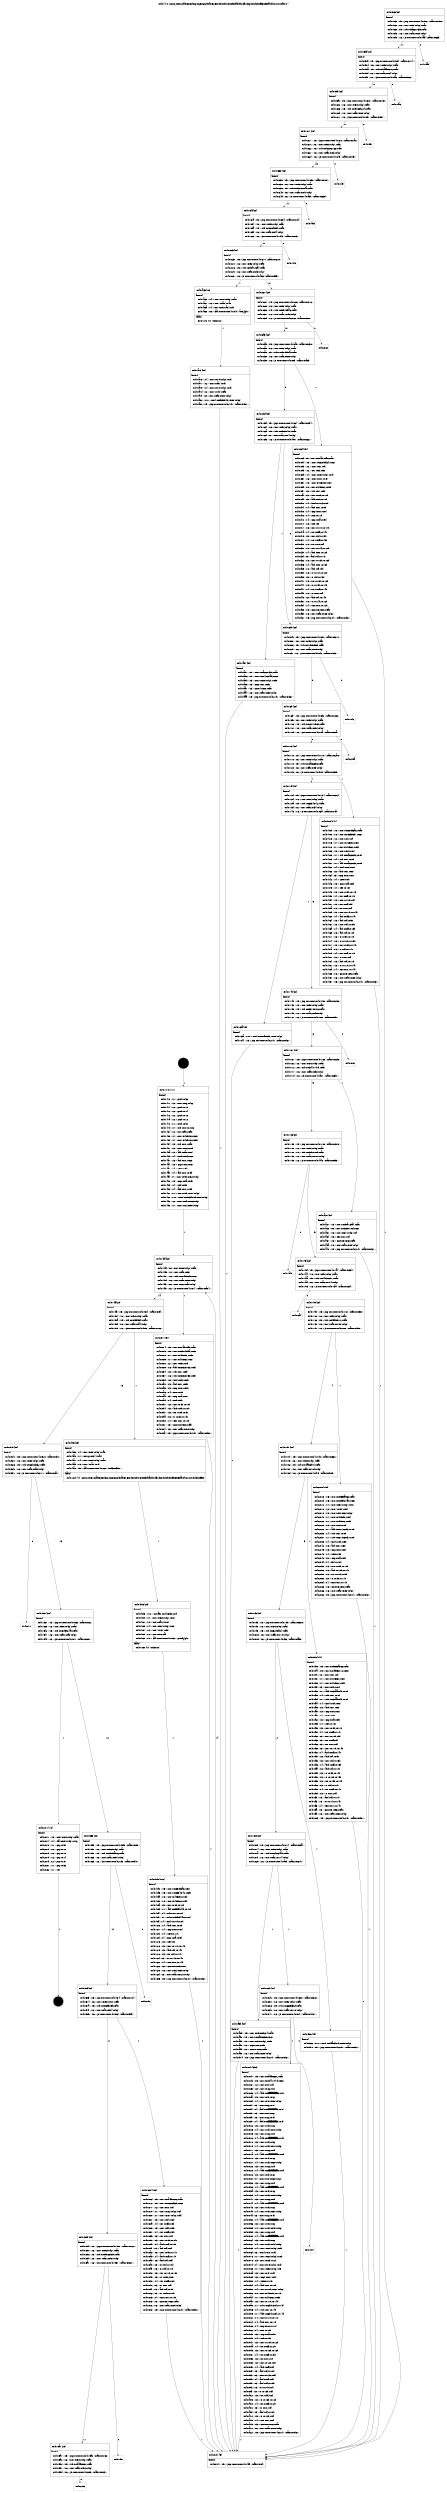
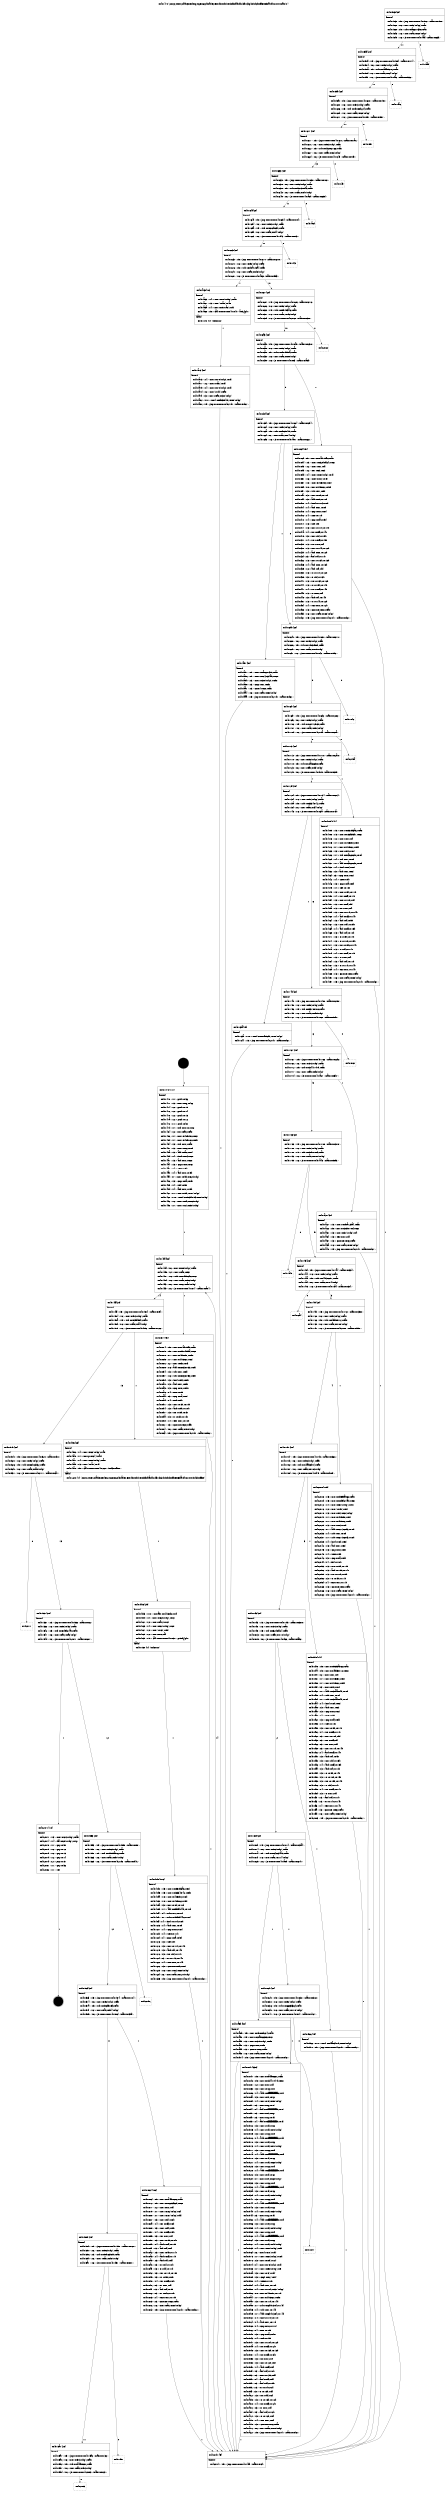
edge "0x40179f [28]" -> "0x4017bb [28]": added, label "5"
